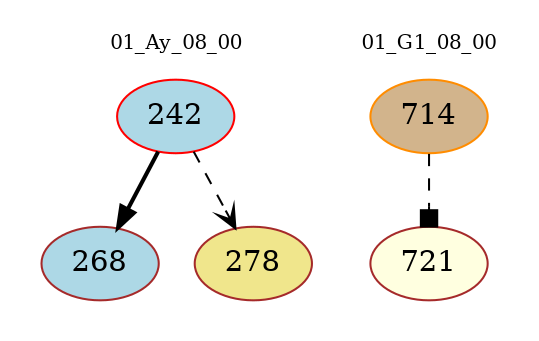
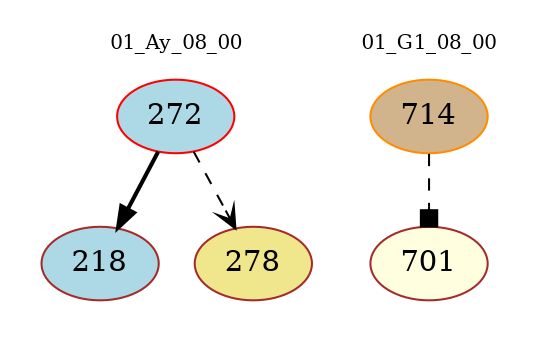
node "242": label "242" -> "272"
node "268": label "268" -> "218"
node "721": label "721" -> "701"
